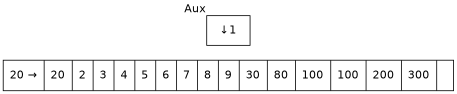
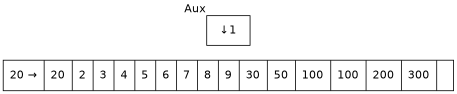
node "20 →": text "80" -> "50"
